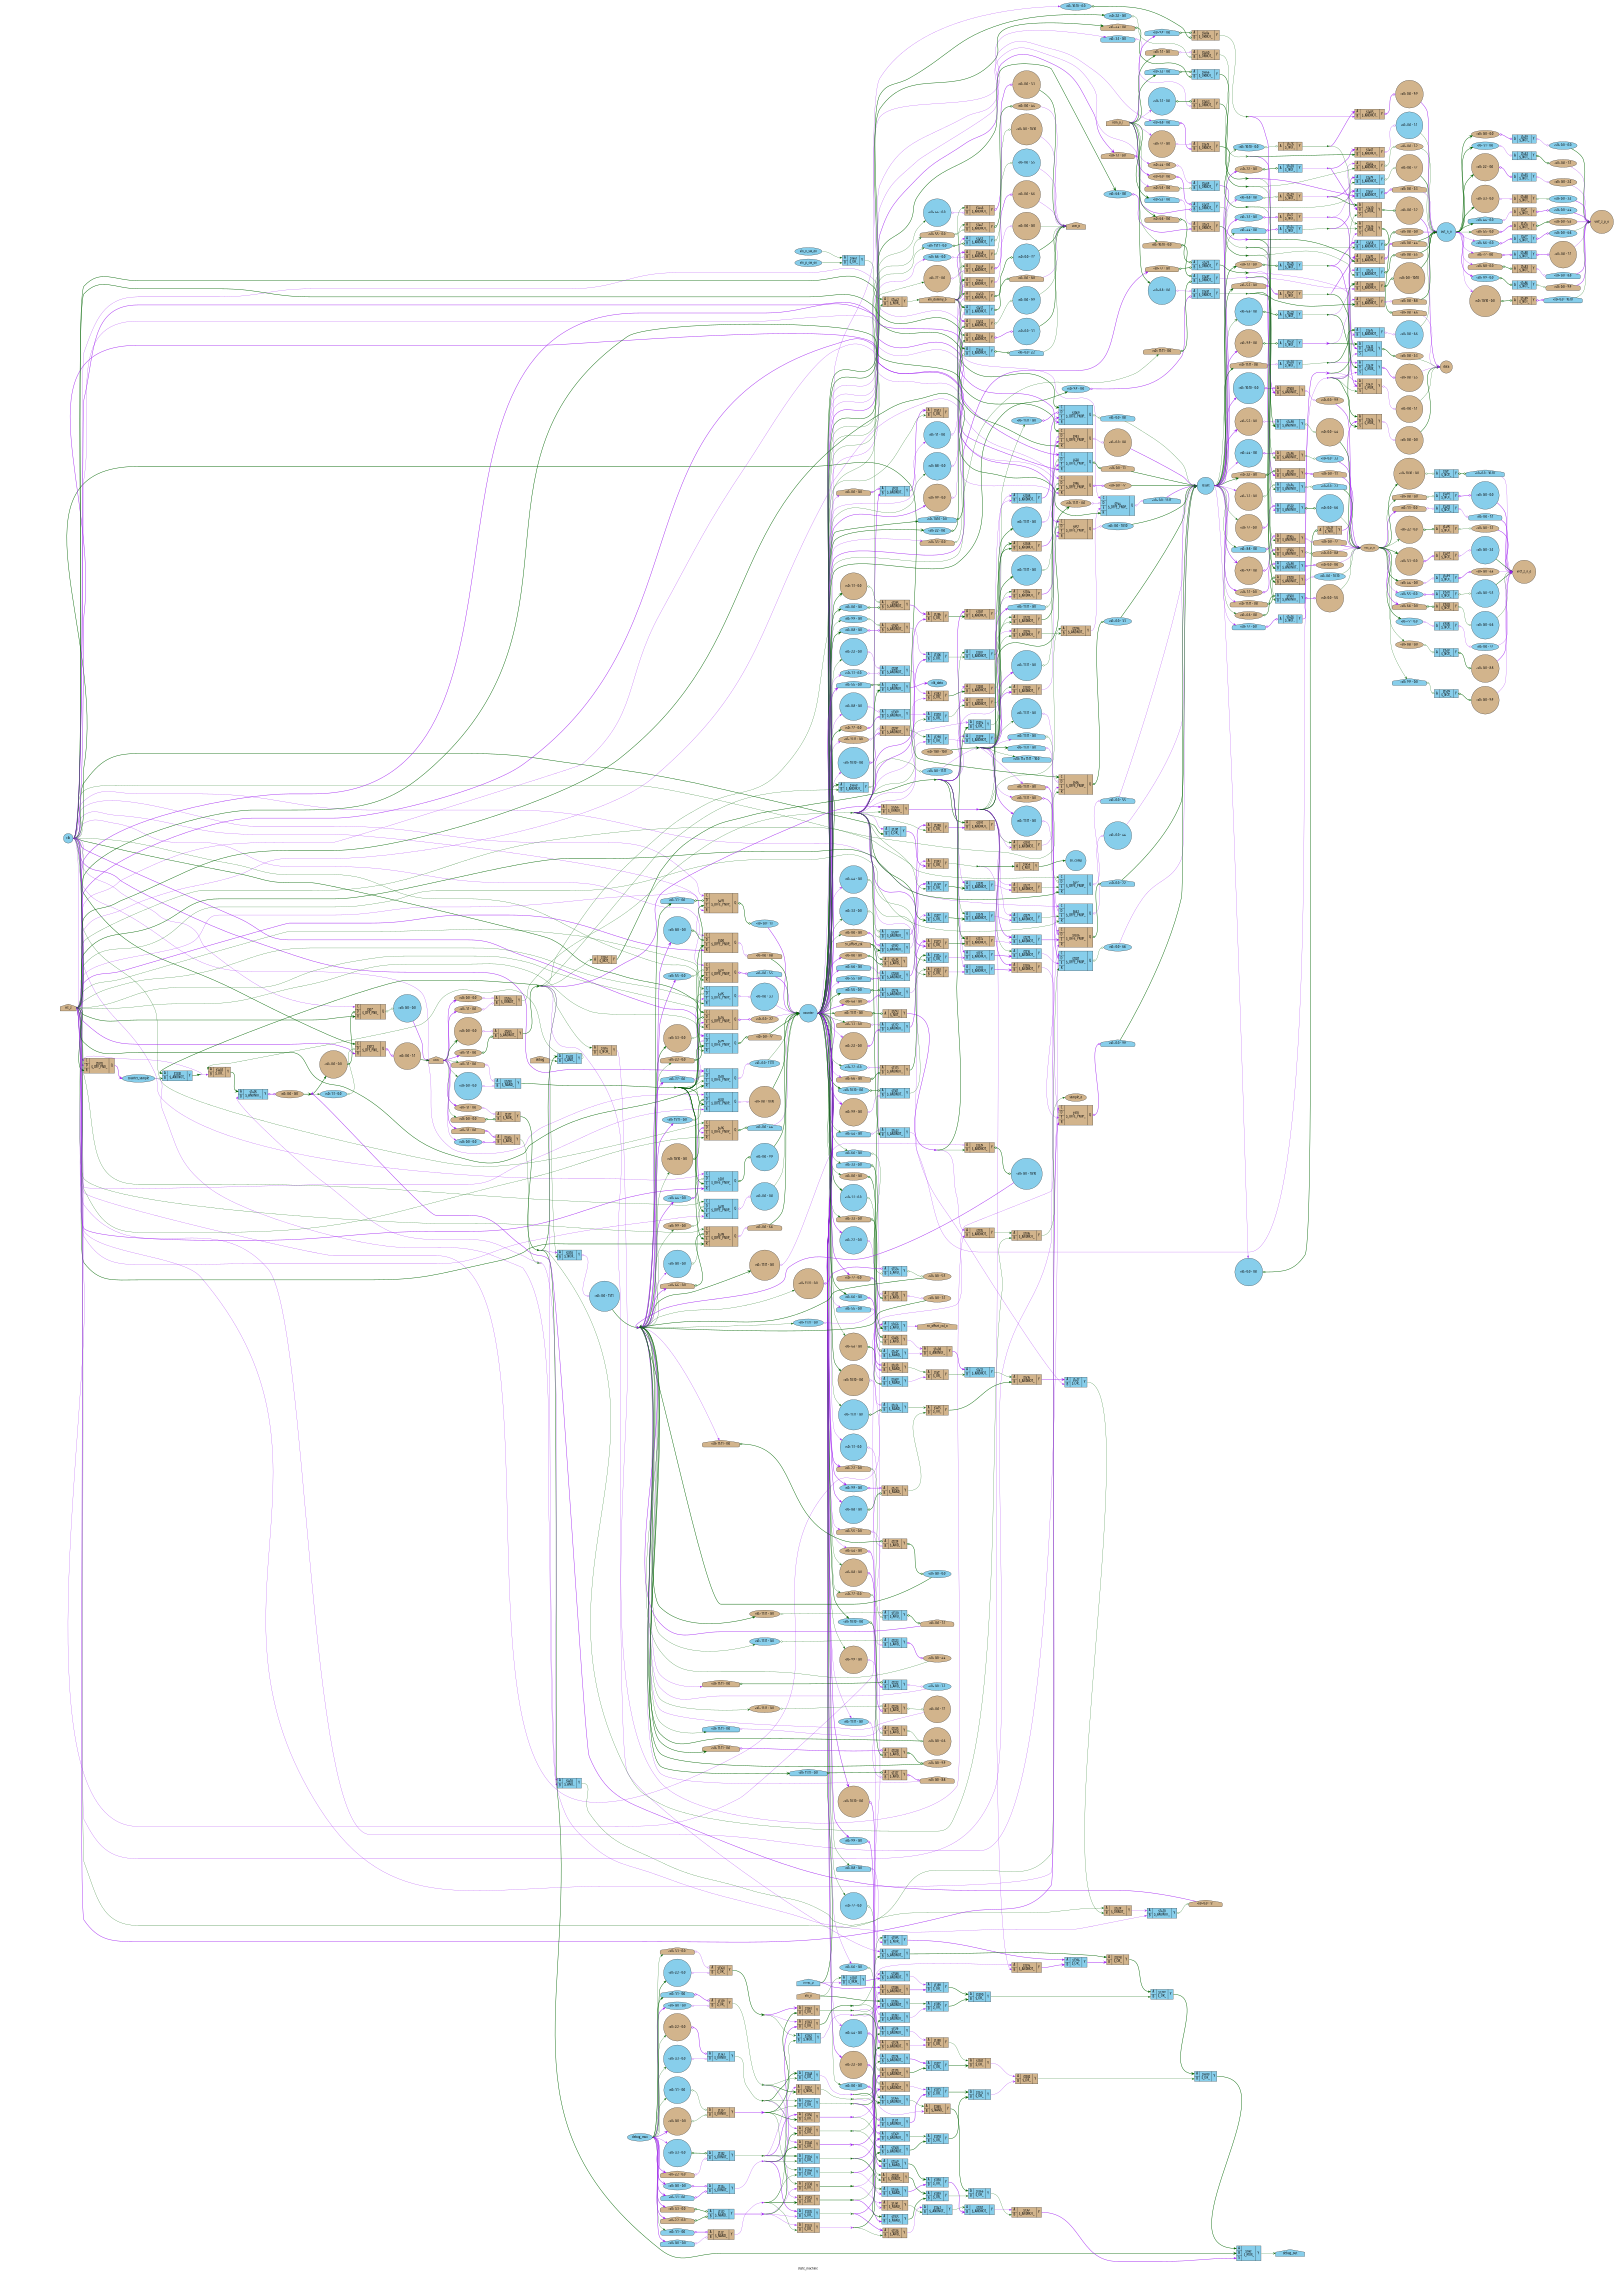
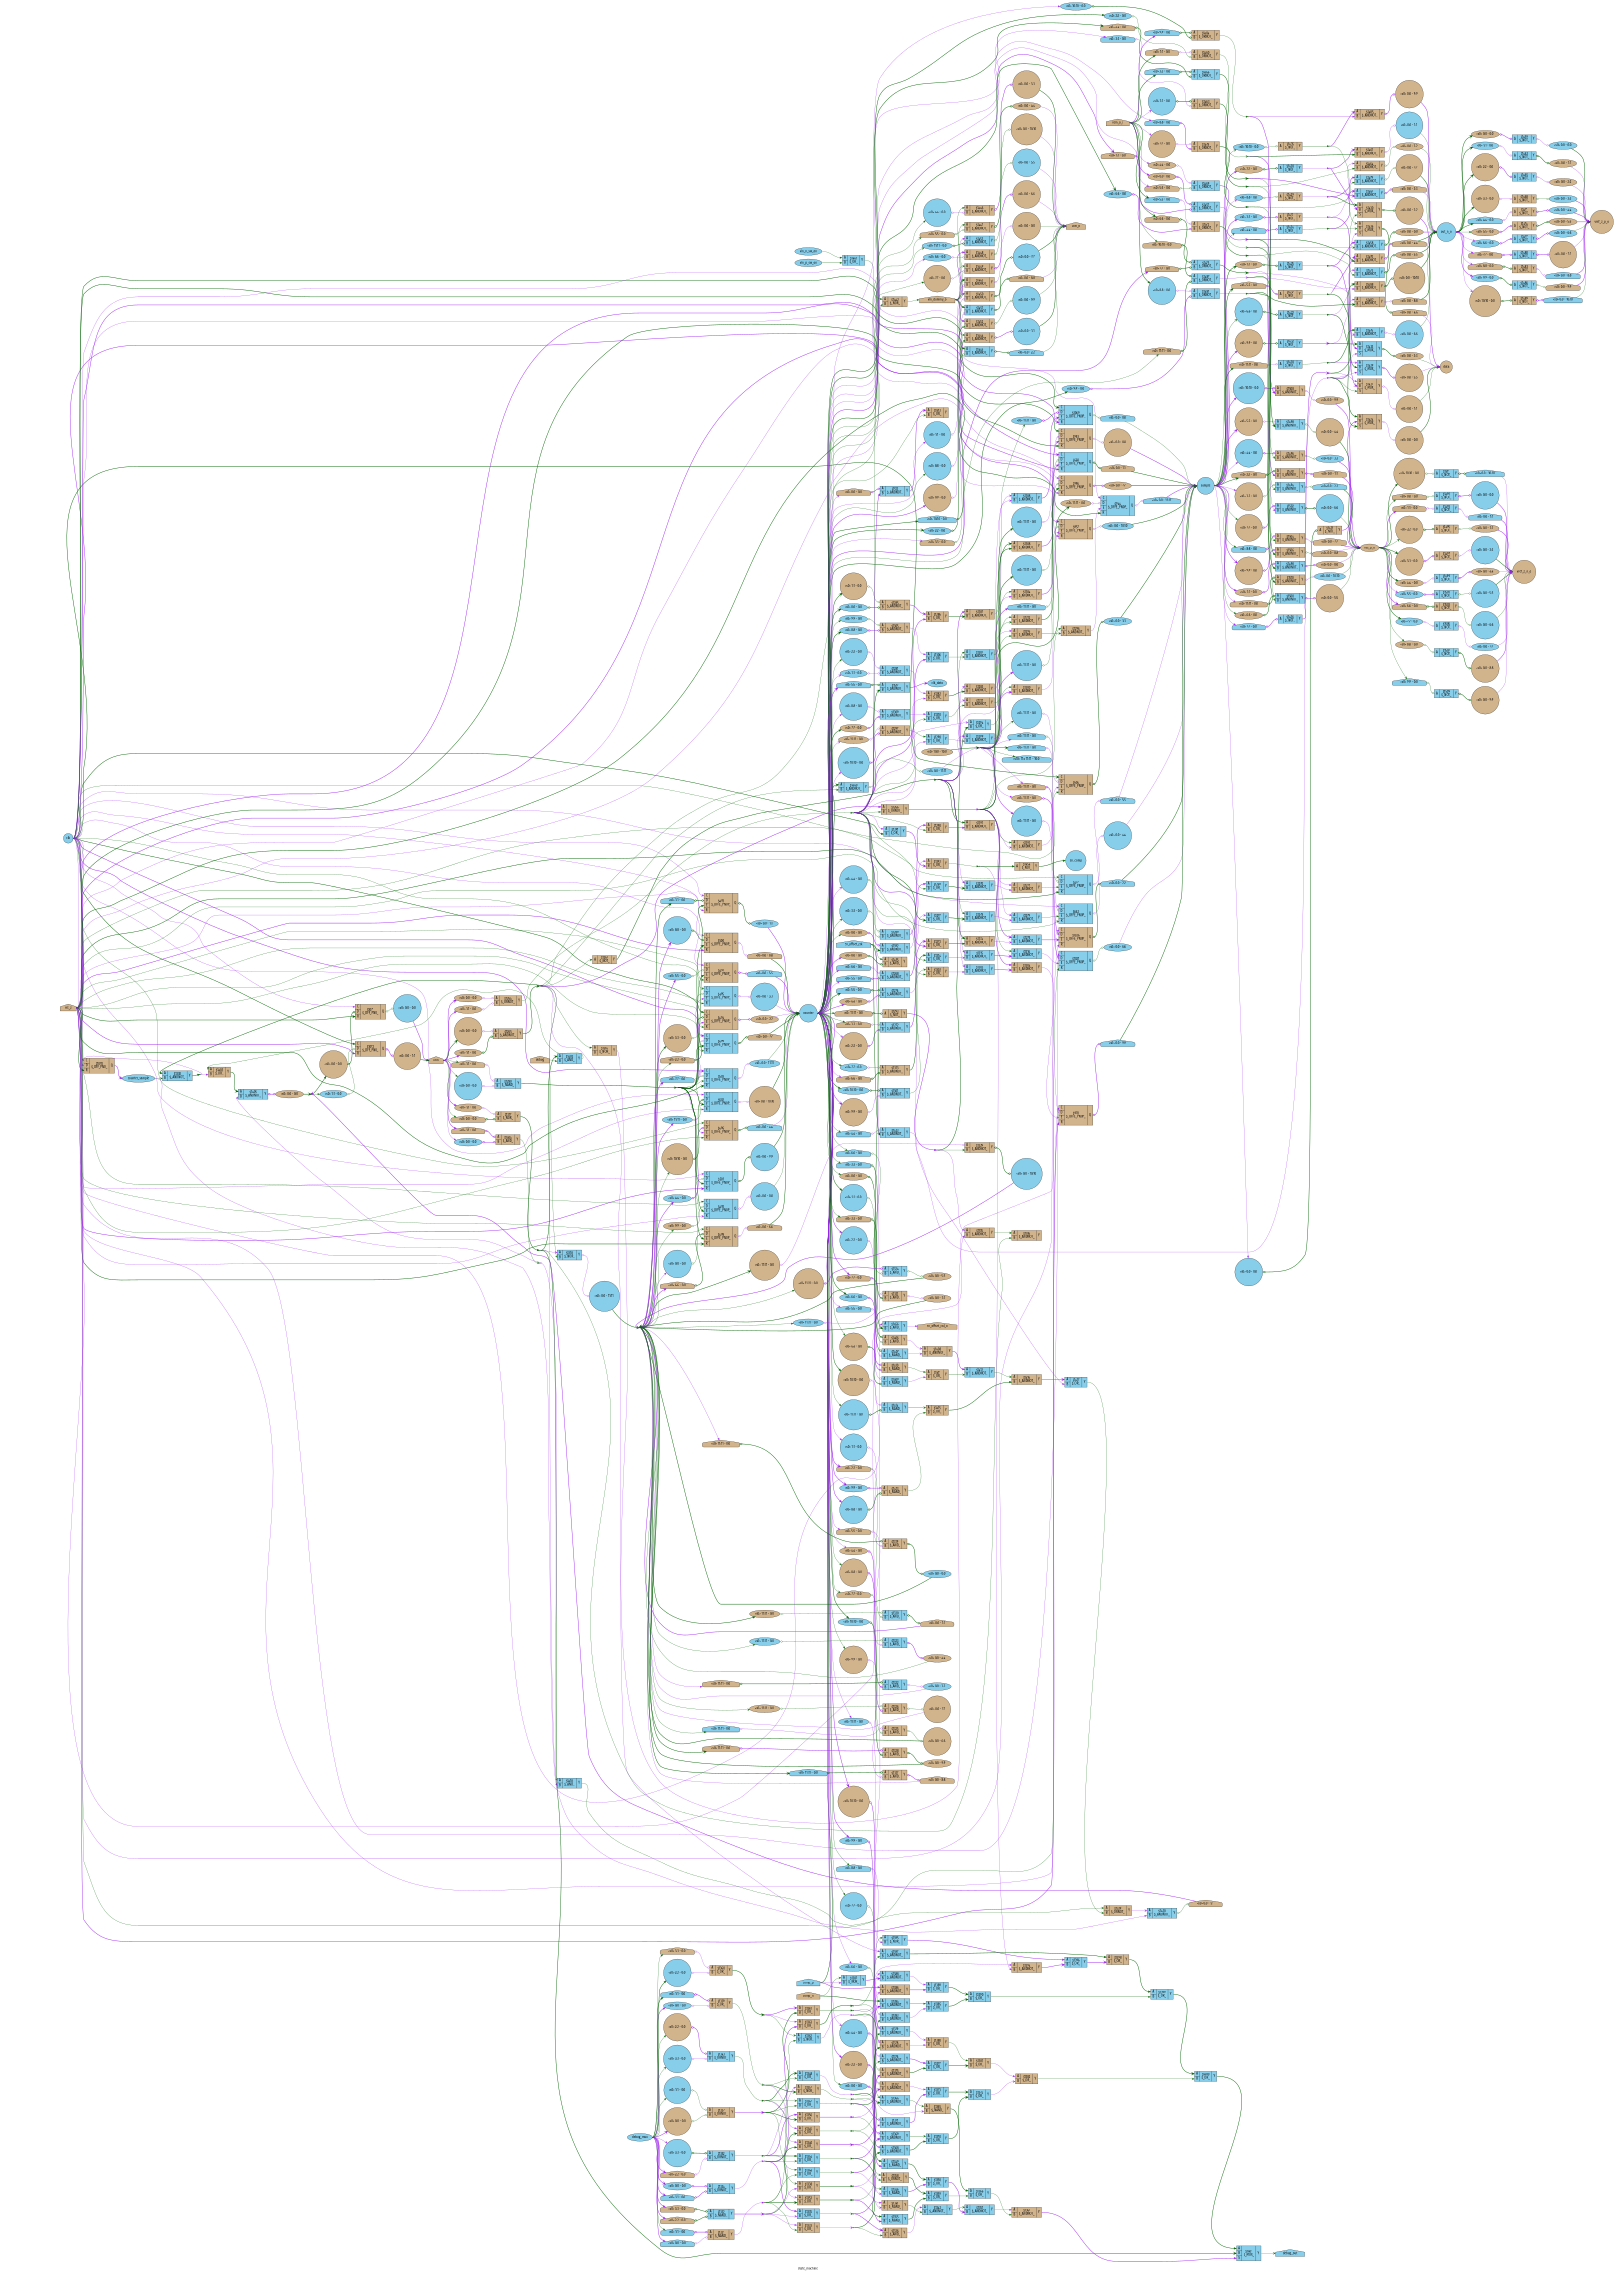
node "result": label "result" -> "sample"
node "en_offset_cal": fillcolor tan -> skyblue
node "sample_o": removed
node "vin_n": label "vin_n" -> "comp_n"
